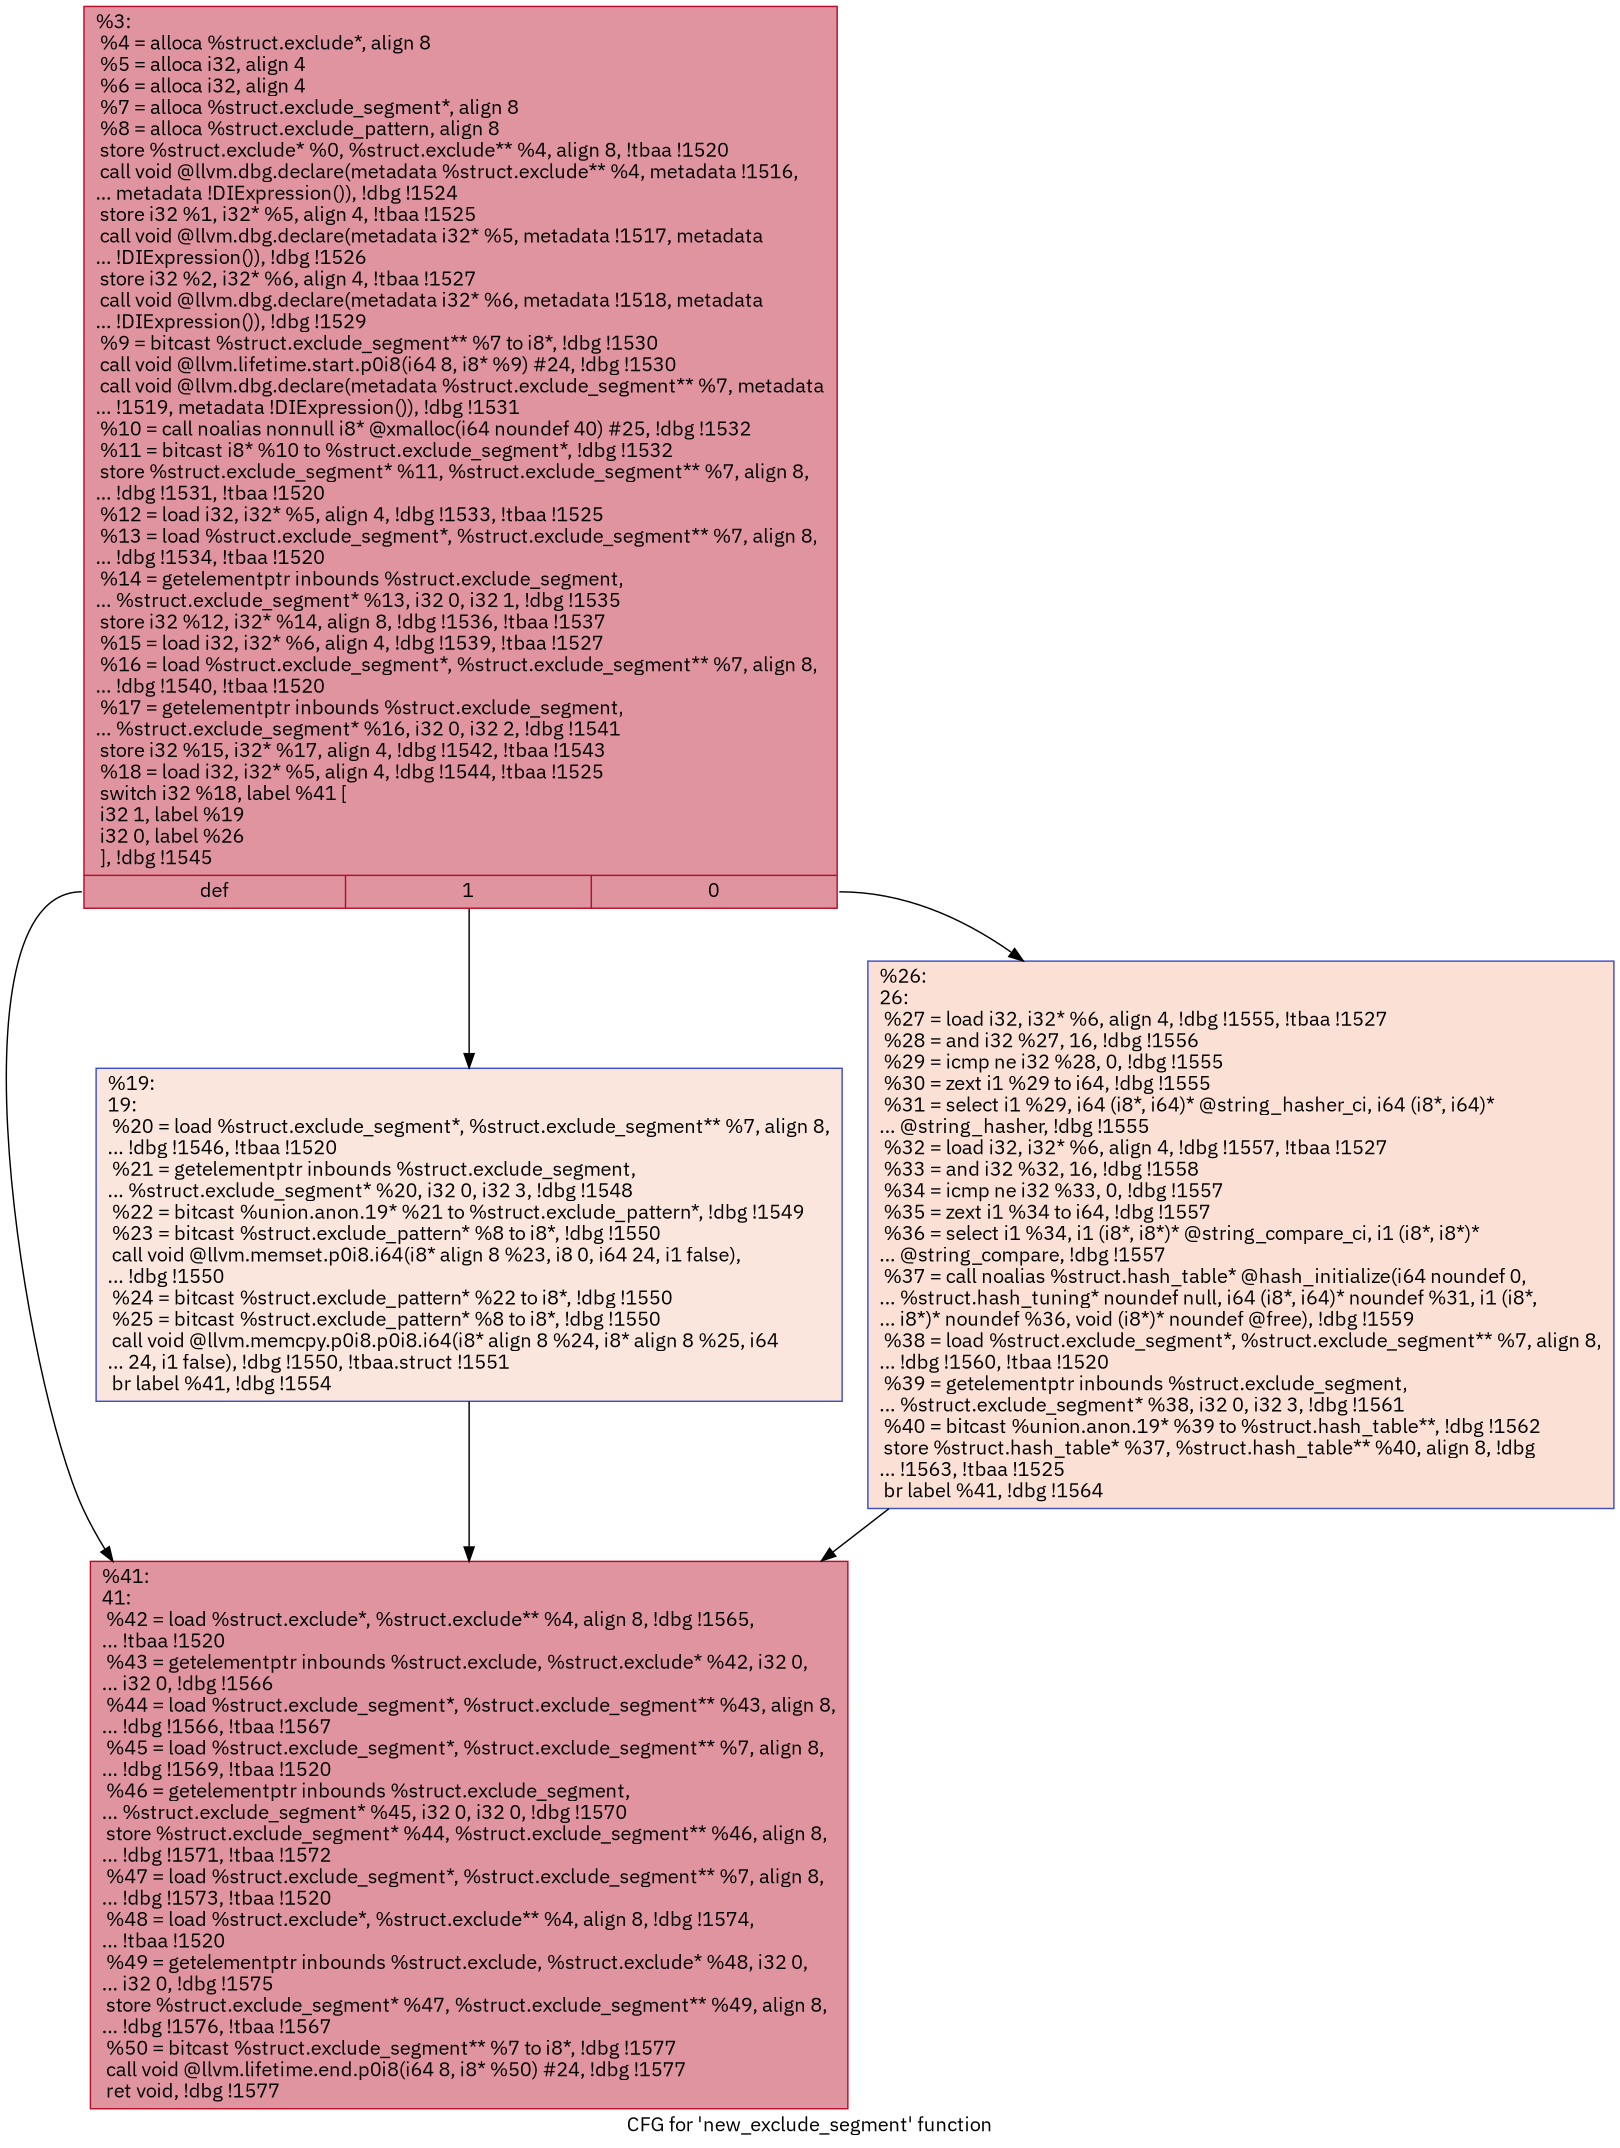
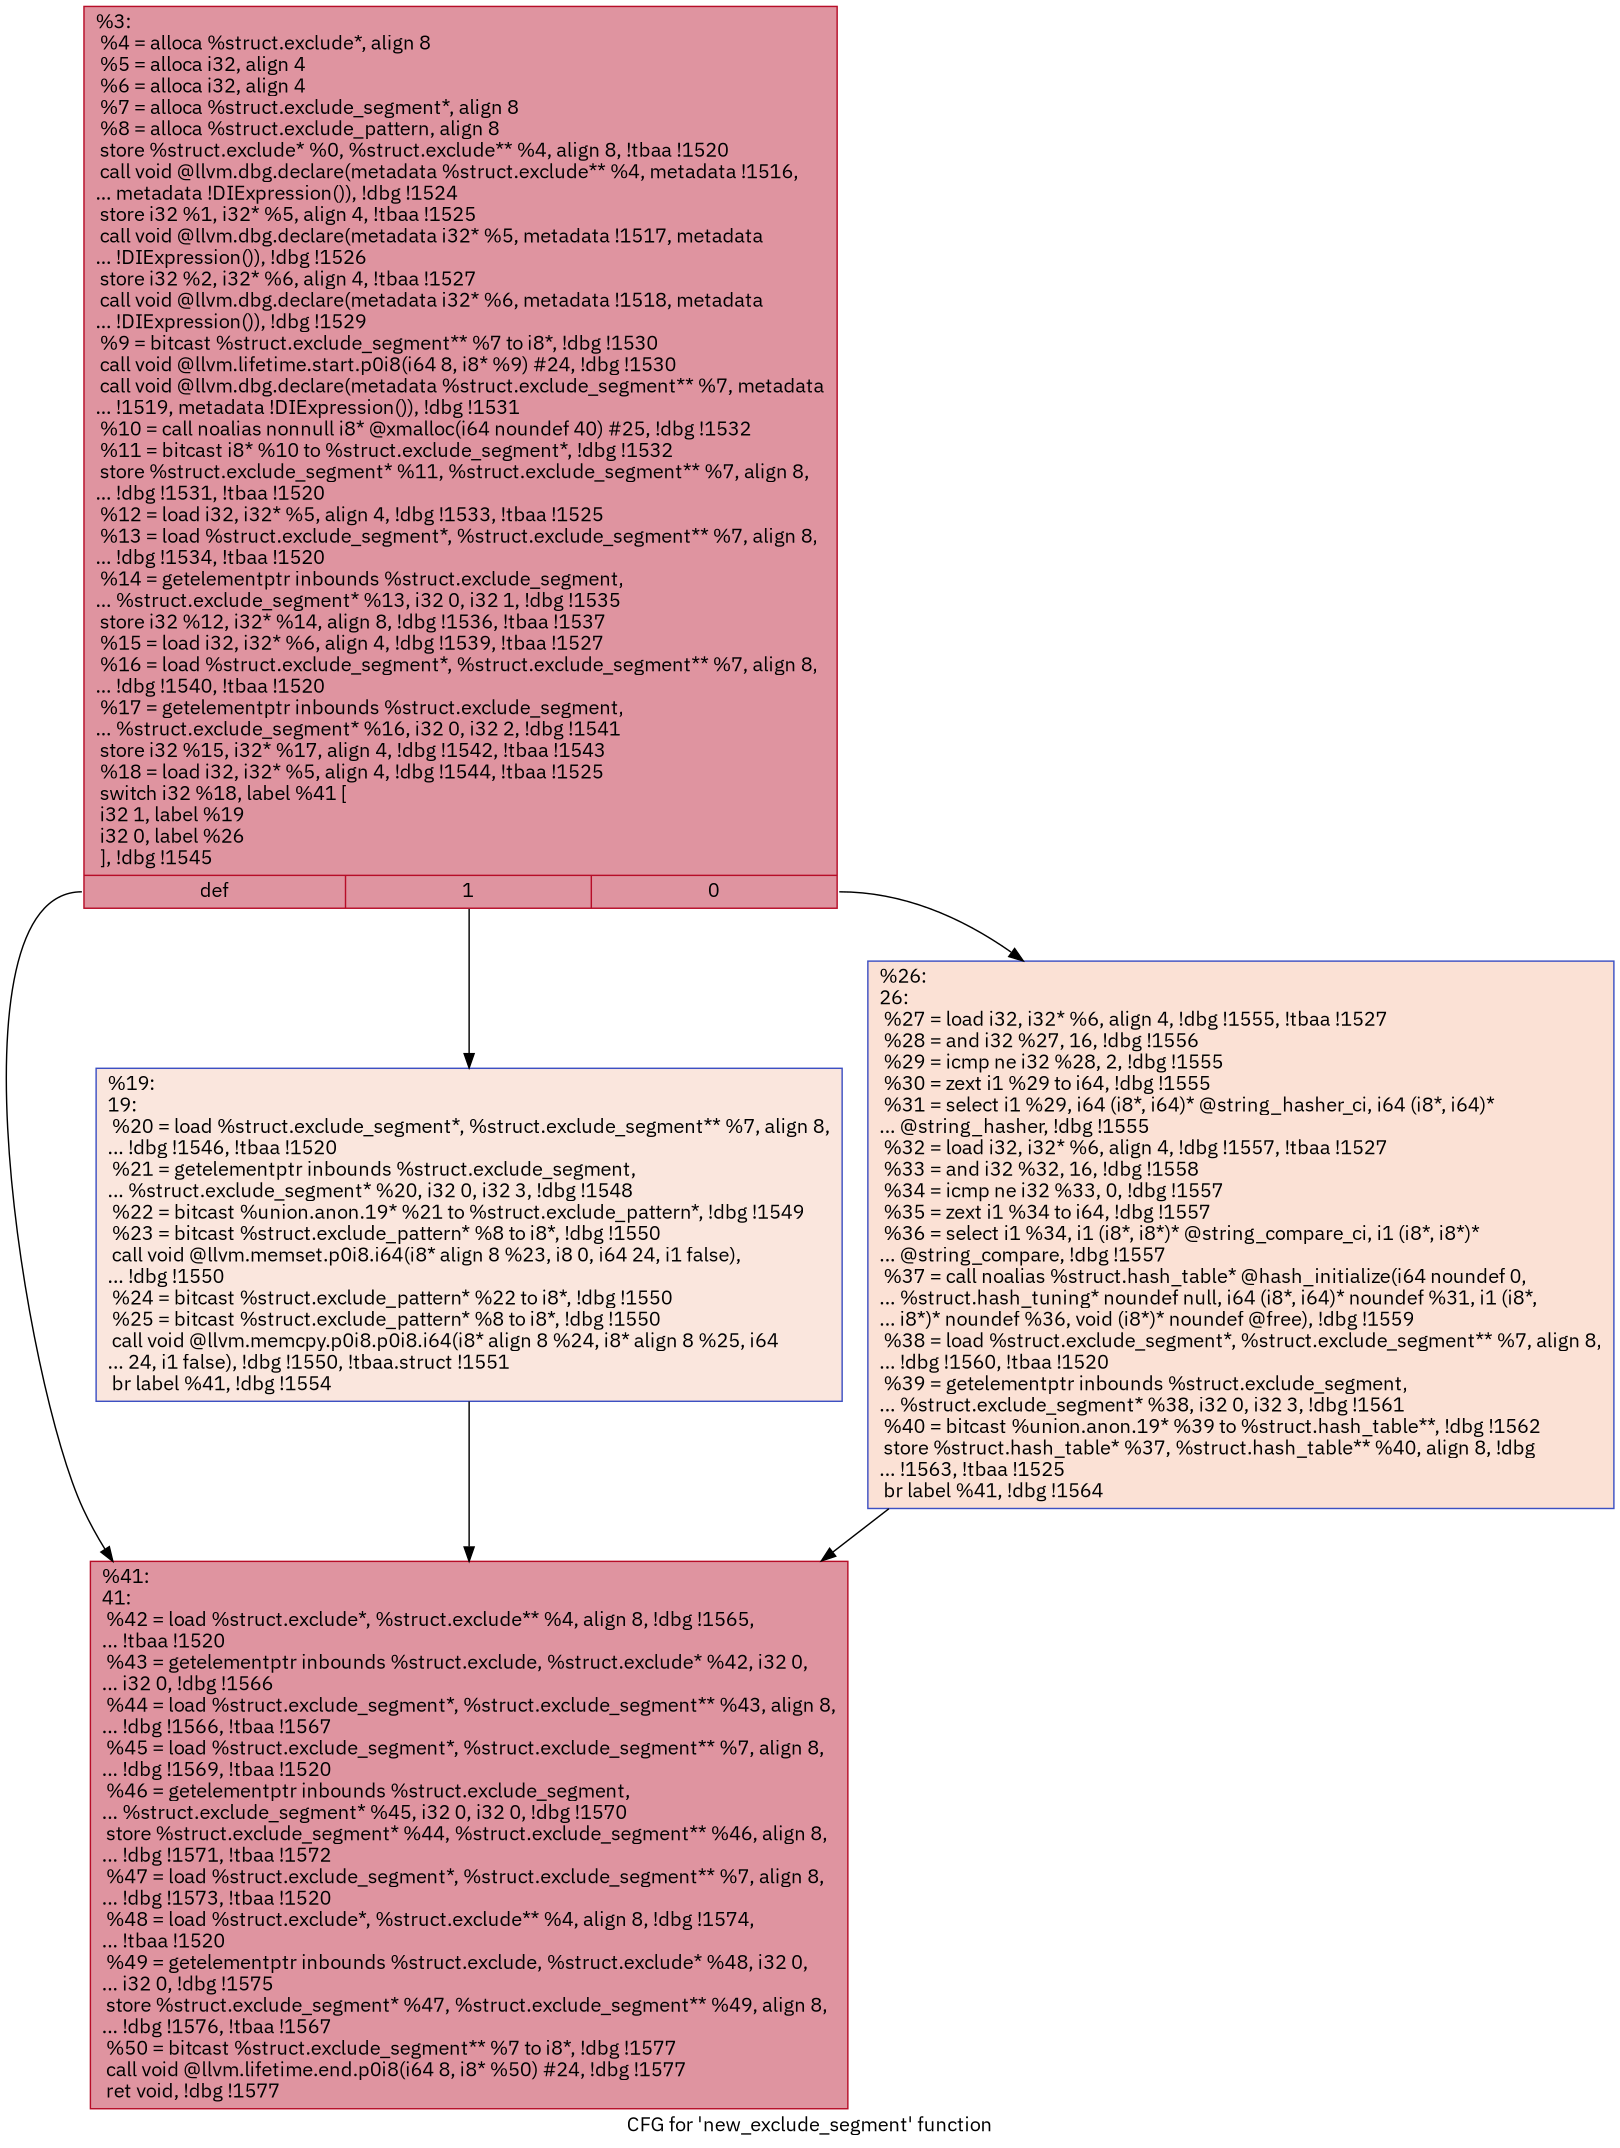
node "%26:": text "%29 = icmp ne i32 %28, 0, !dbg !1555" -> "%29 = icmp ne i32 %28, 2, !dbg !1555"
